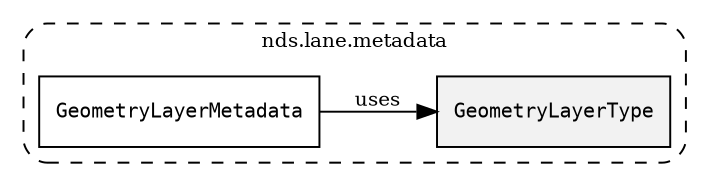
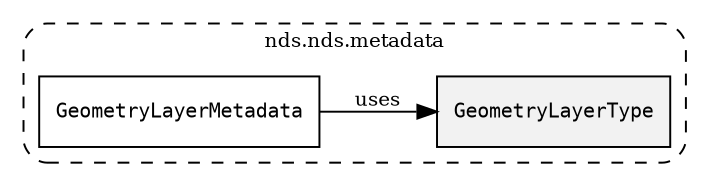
cluster "nds.lane.metadata": label "nds.lane.metadata" -> "nds.nds.metadata"
